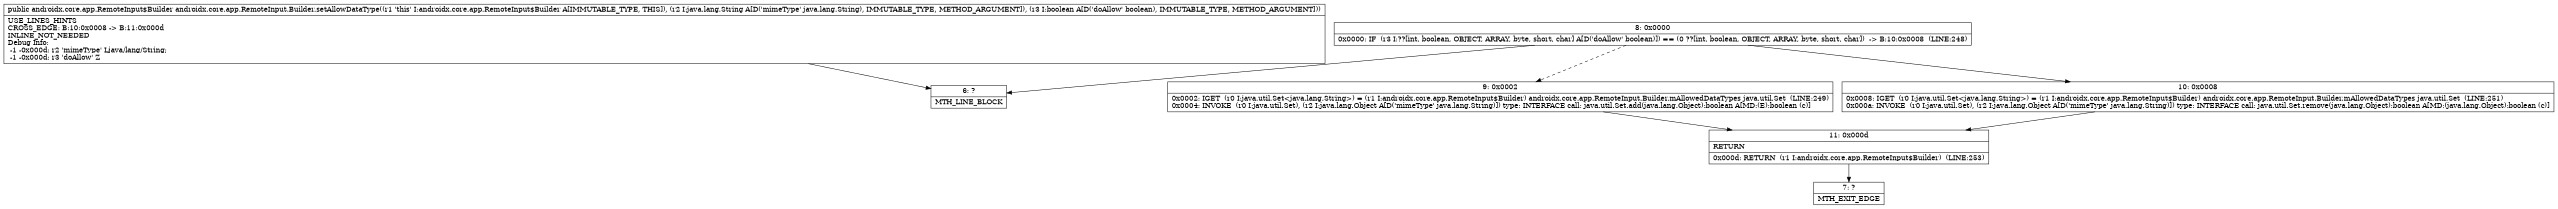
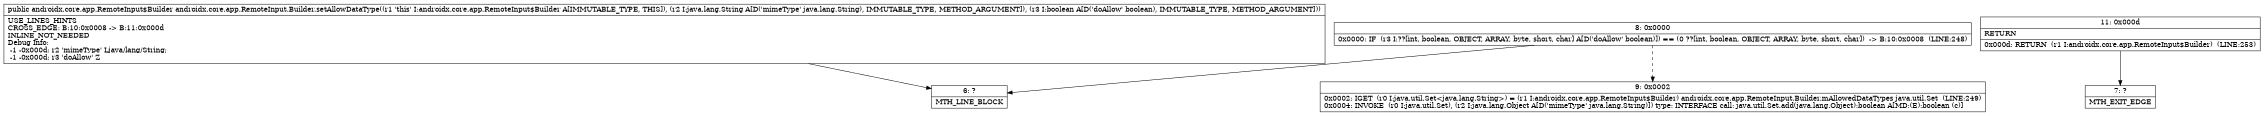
node "10: 0x0008": removed
edge "9: 0x0002" -> "11: 0x000d": removed
